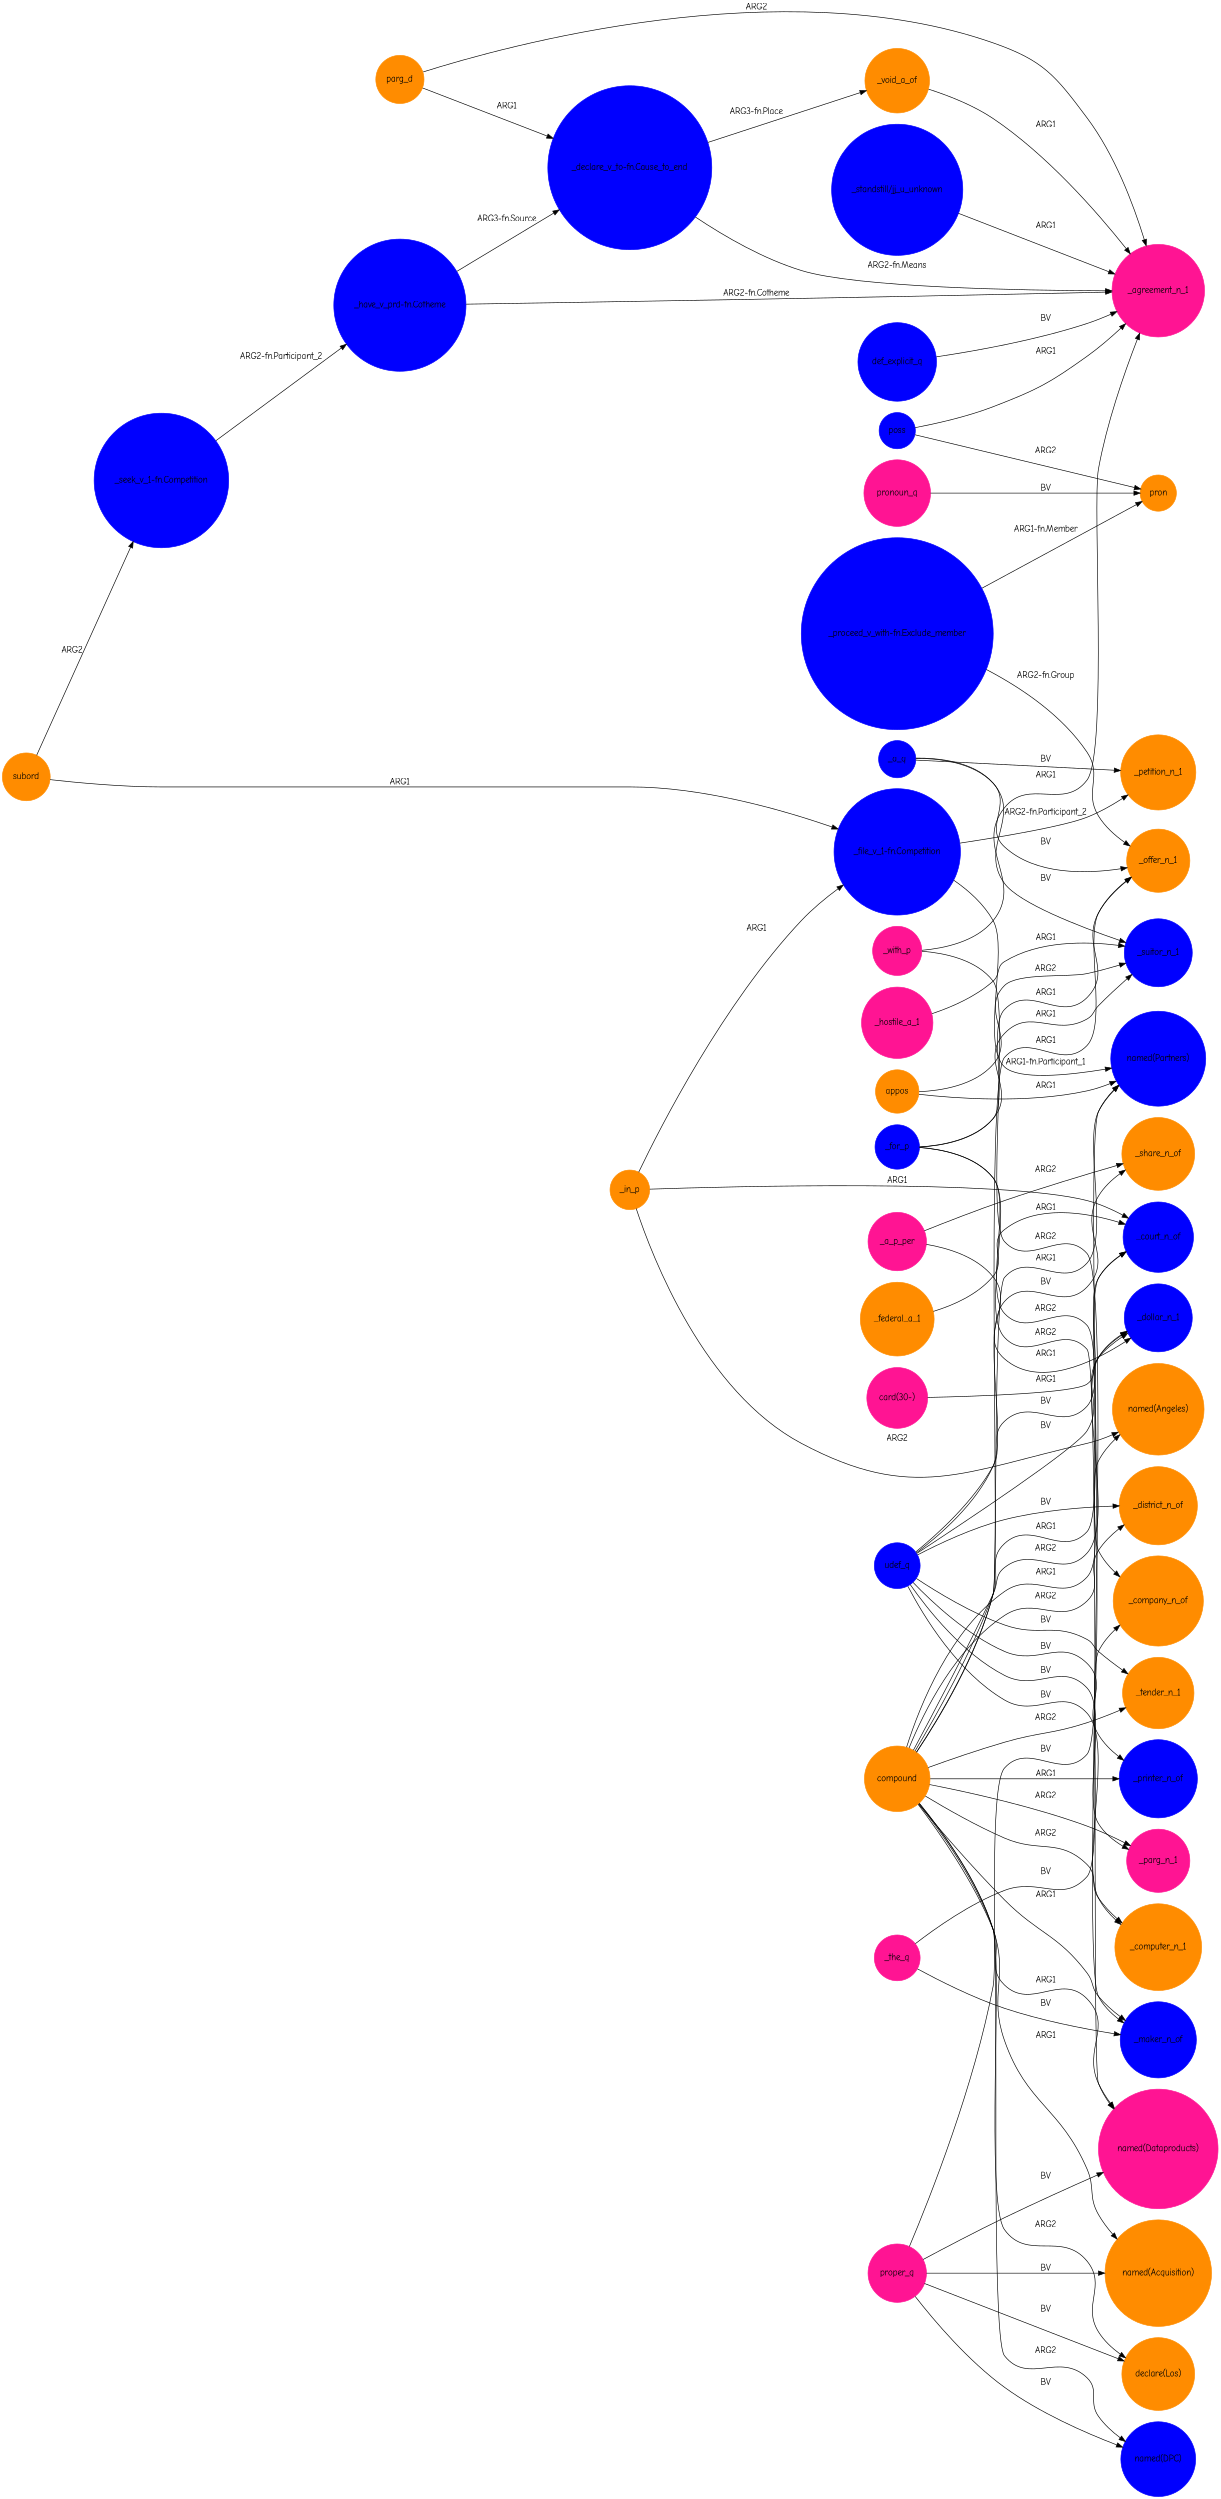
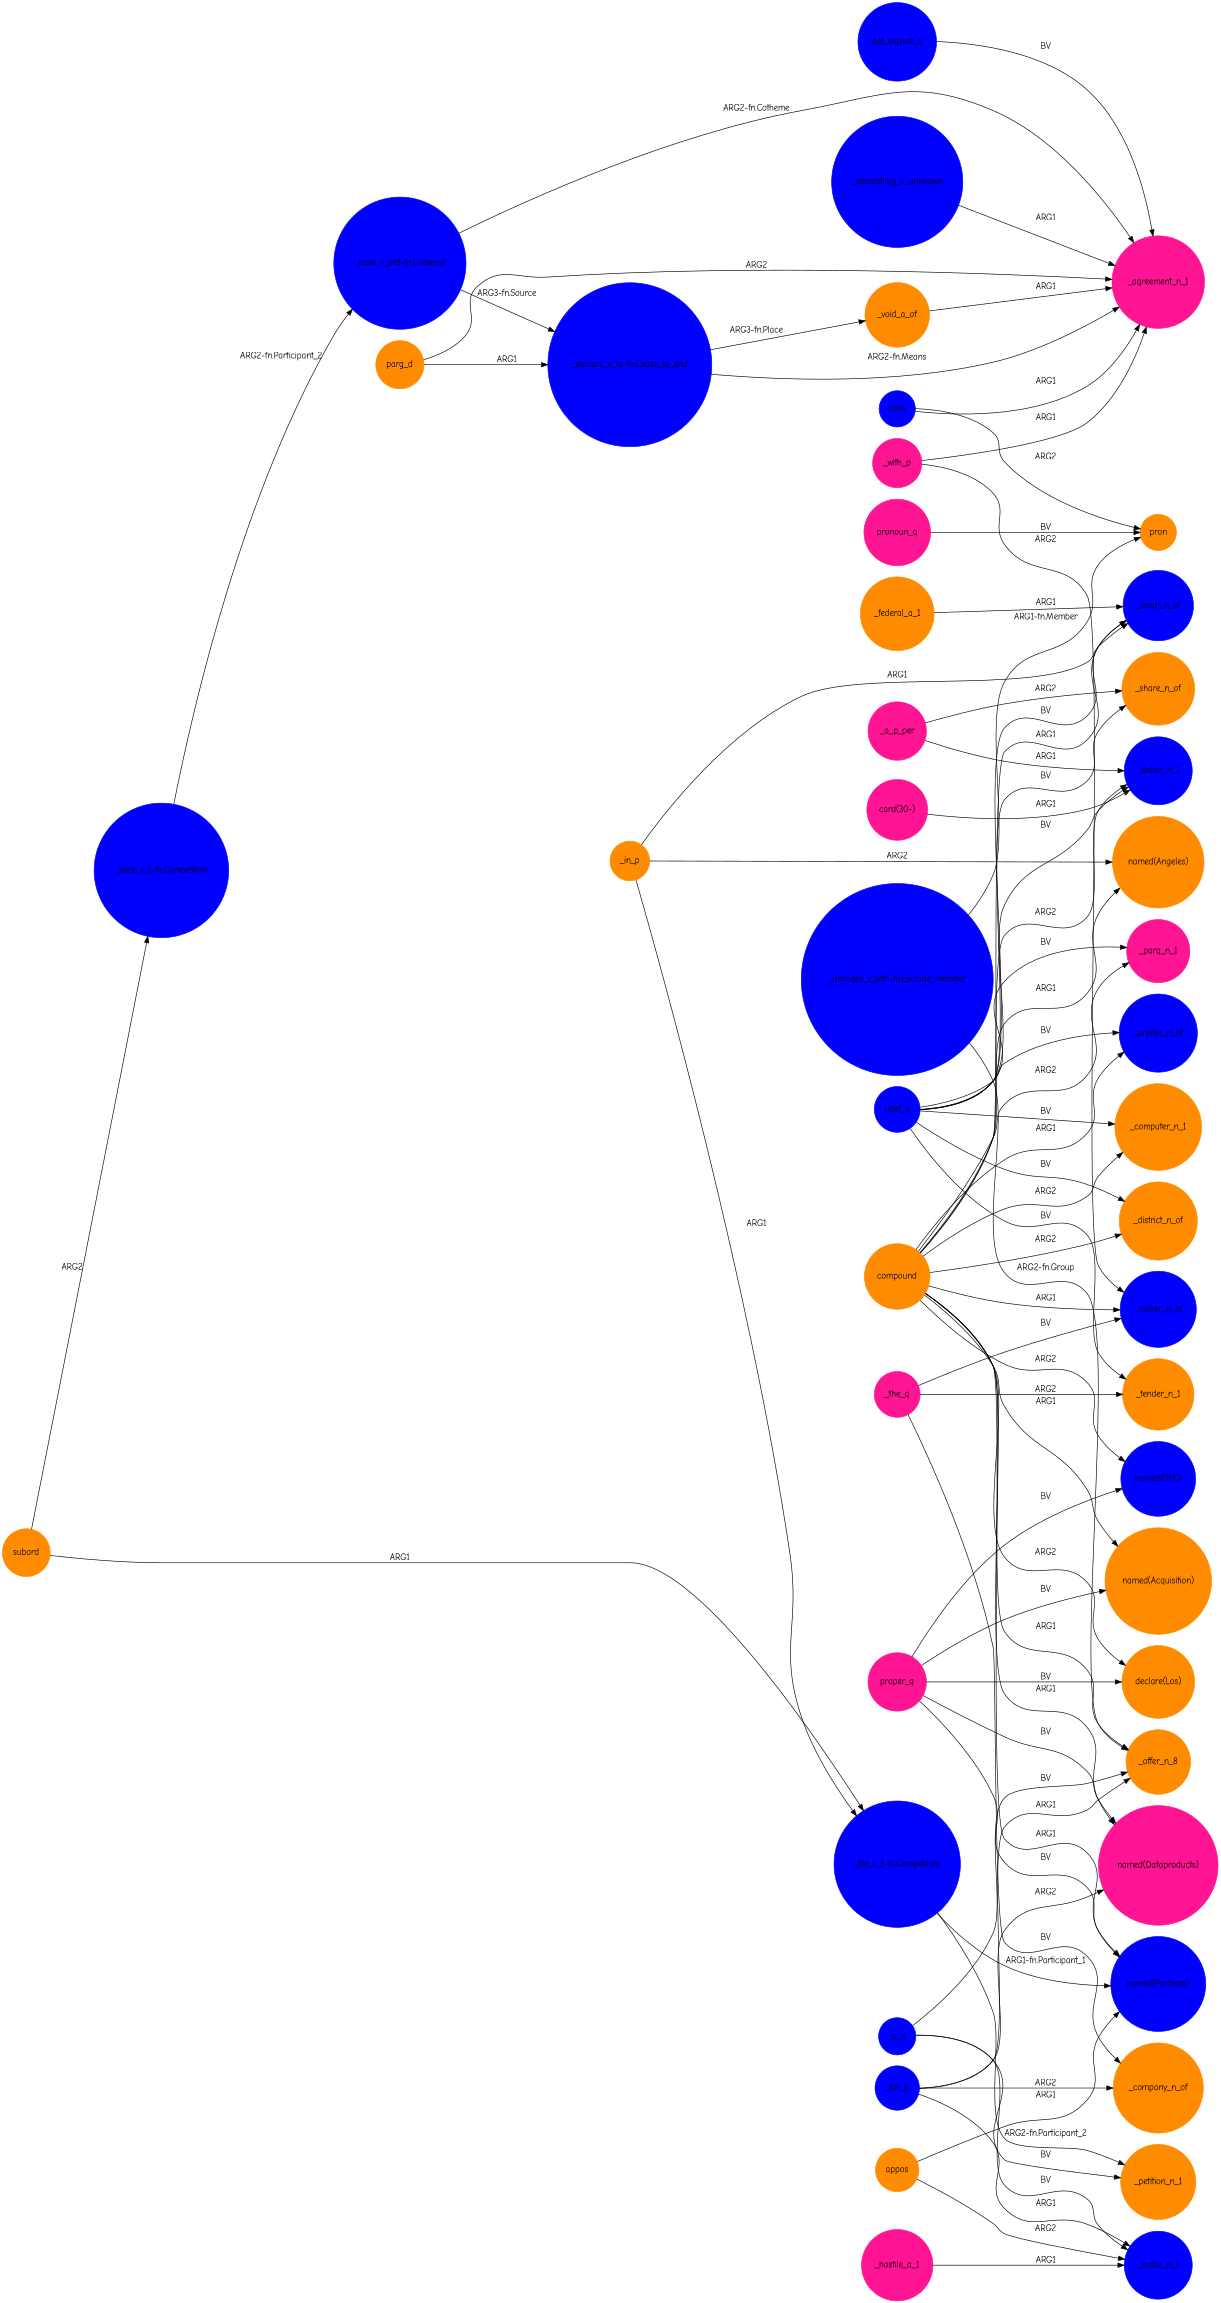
node "_offer_n_1": label "_offer_n_1" -> "_offer_n_8"
edge "compound" -> "_tender_n_1": now "_the_q" -> "_tender_n_1"
